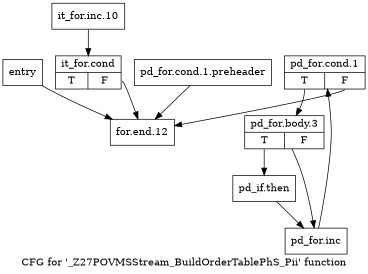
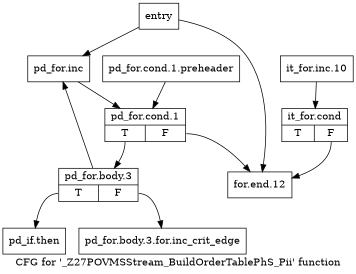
edge "pd_for.cond.1.preheader" -> "for.end.12": now "pd_for.cond.1.preheader" -> "pd_for.cond.1"
edge "pd_if.then" -> "pd_for.inc": now "entry" -> "pd_for.inc"
node "pd_for.body.3.for.inc_crit_edge": added
